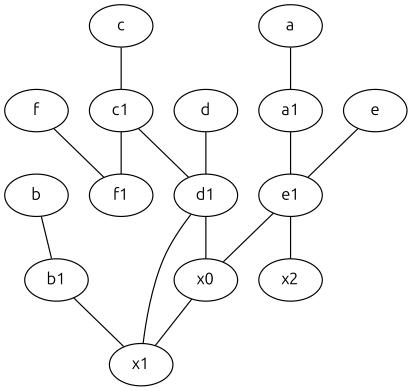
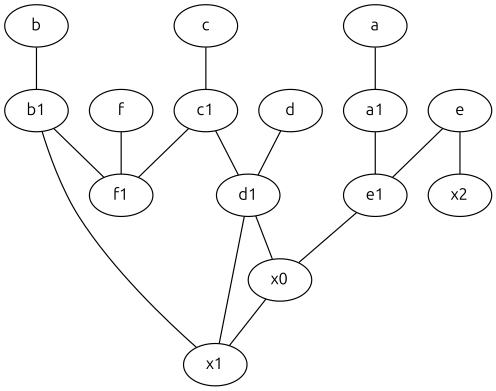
edge "b1" -- "f1": added
edge "e1" -- "x2": now "e" -- "x2"
